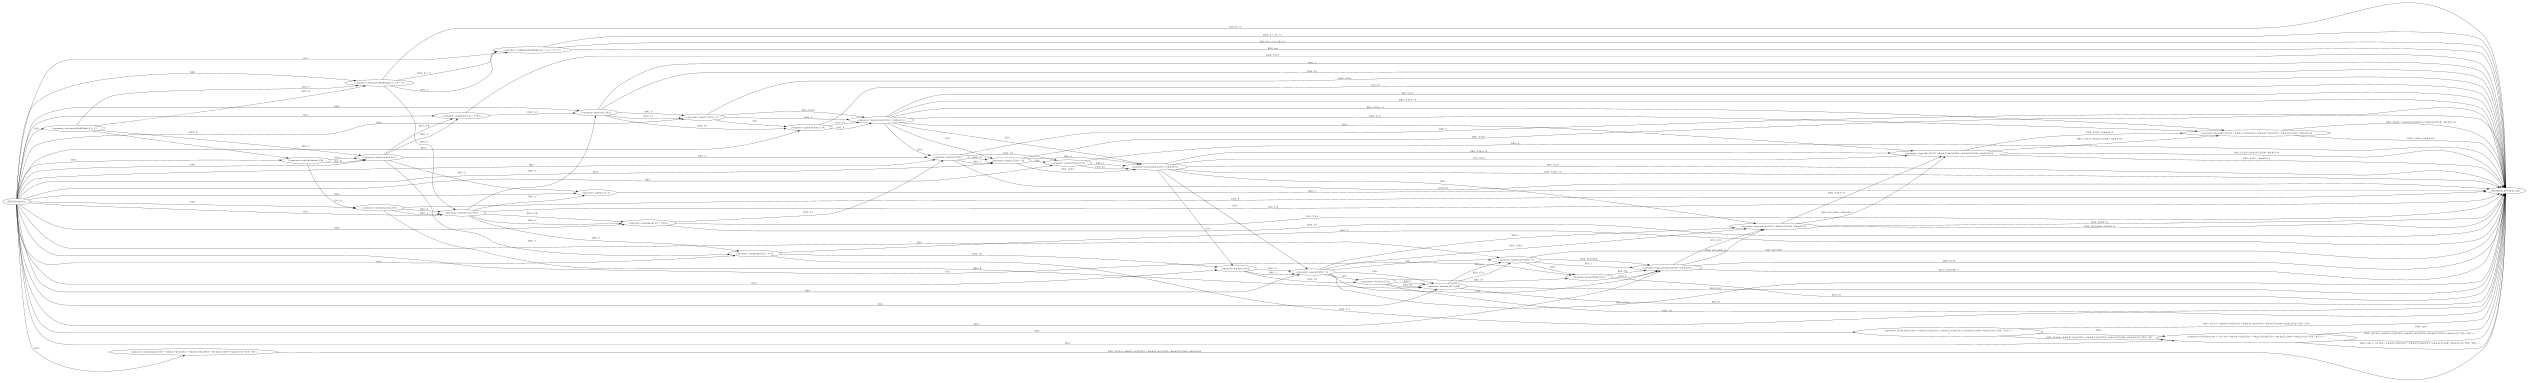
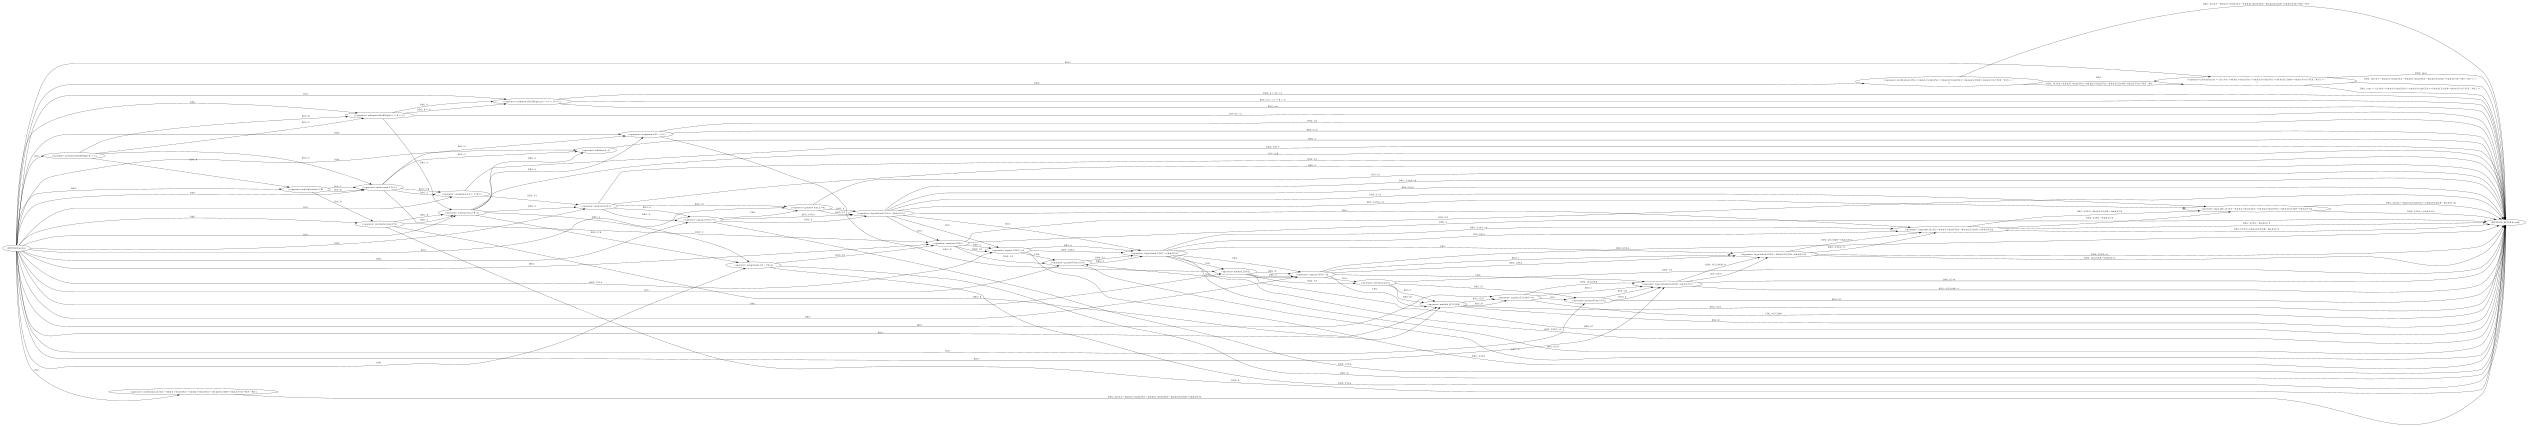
edge "(METHOD,solve)" -> "(<operator>.equals,G2%C==0)": label "DDG: " -> "DDG: 2*B-A"
edge "(<operator>.equals,G3%2==0)" -> "(<operator>.equals,(G3/2)%B==0)": now "(<operator>.equals,G3%2==0)" -> "(<operator>.greaterThan,G2>0)"
edge "(<operator>.modulo,G3%2)" -> "(METHOD_RETURN,void)": added, label "DDG: G3"
